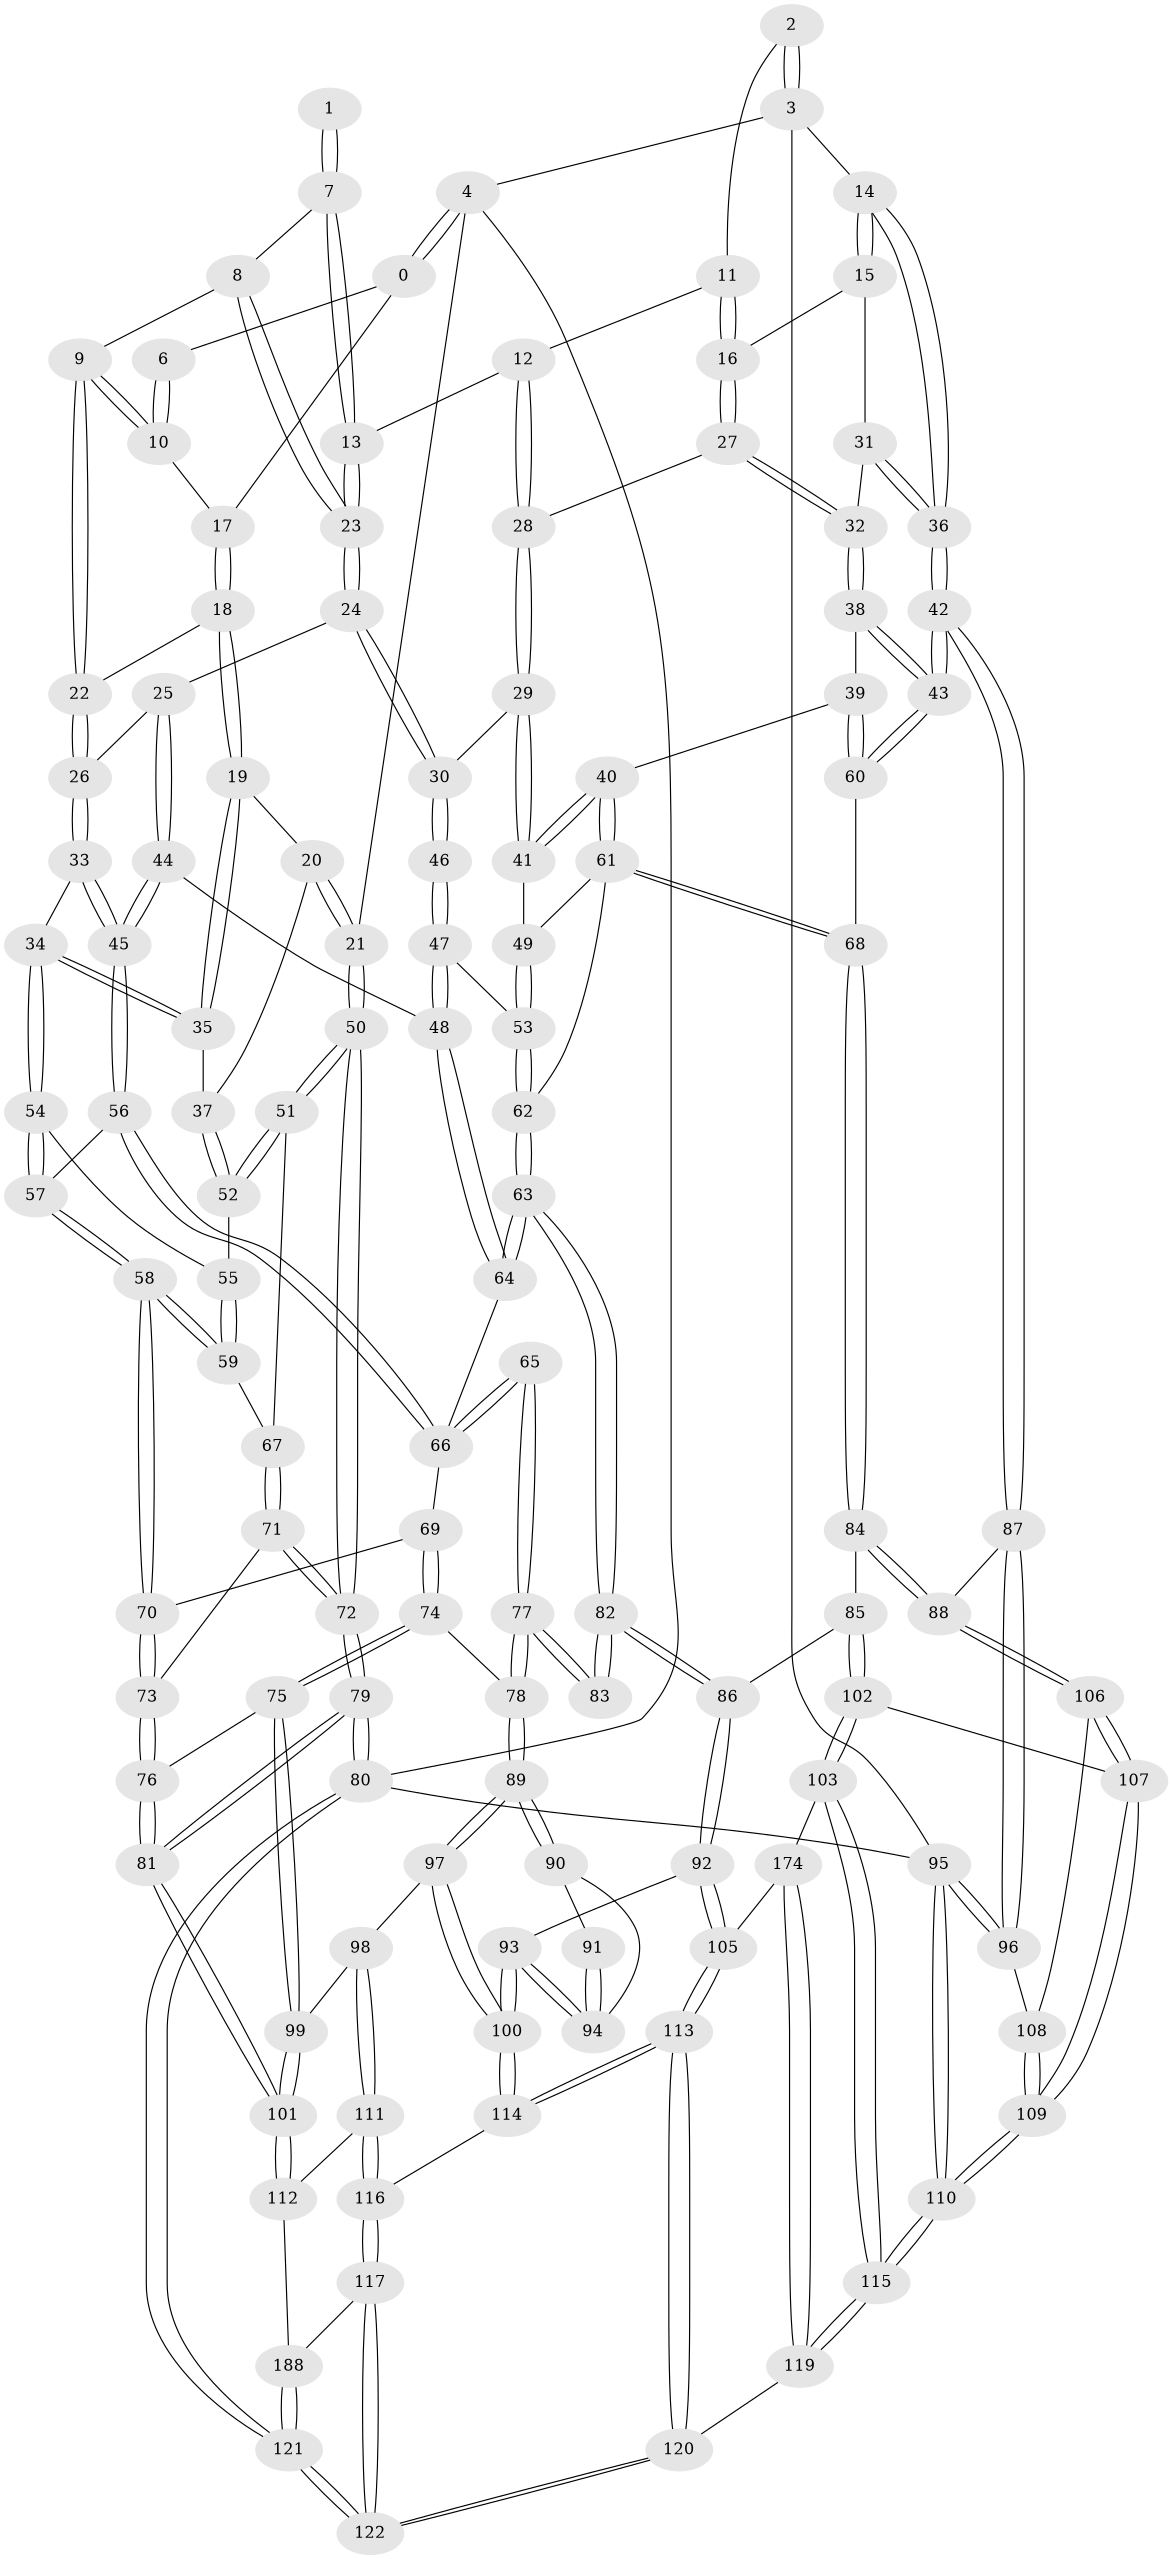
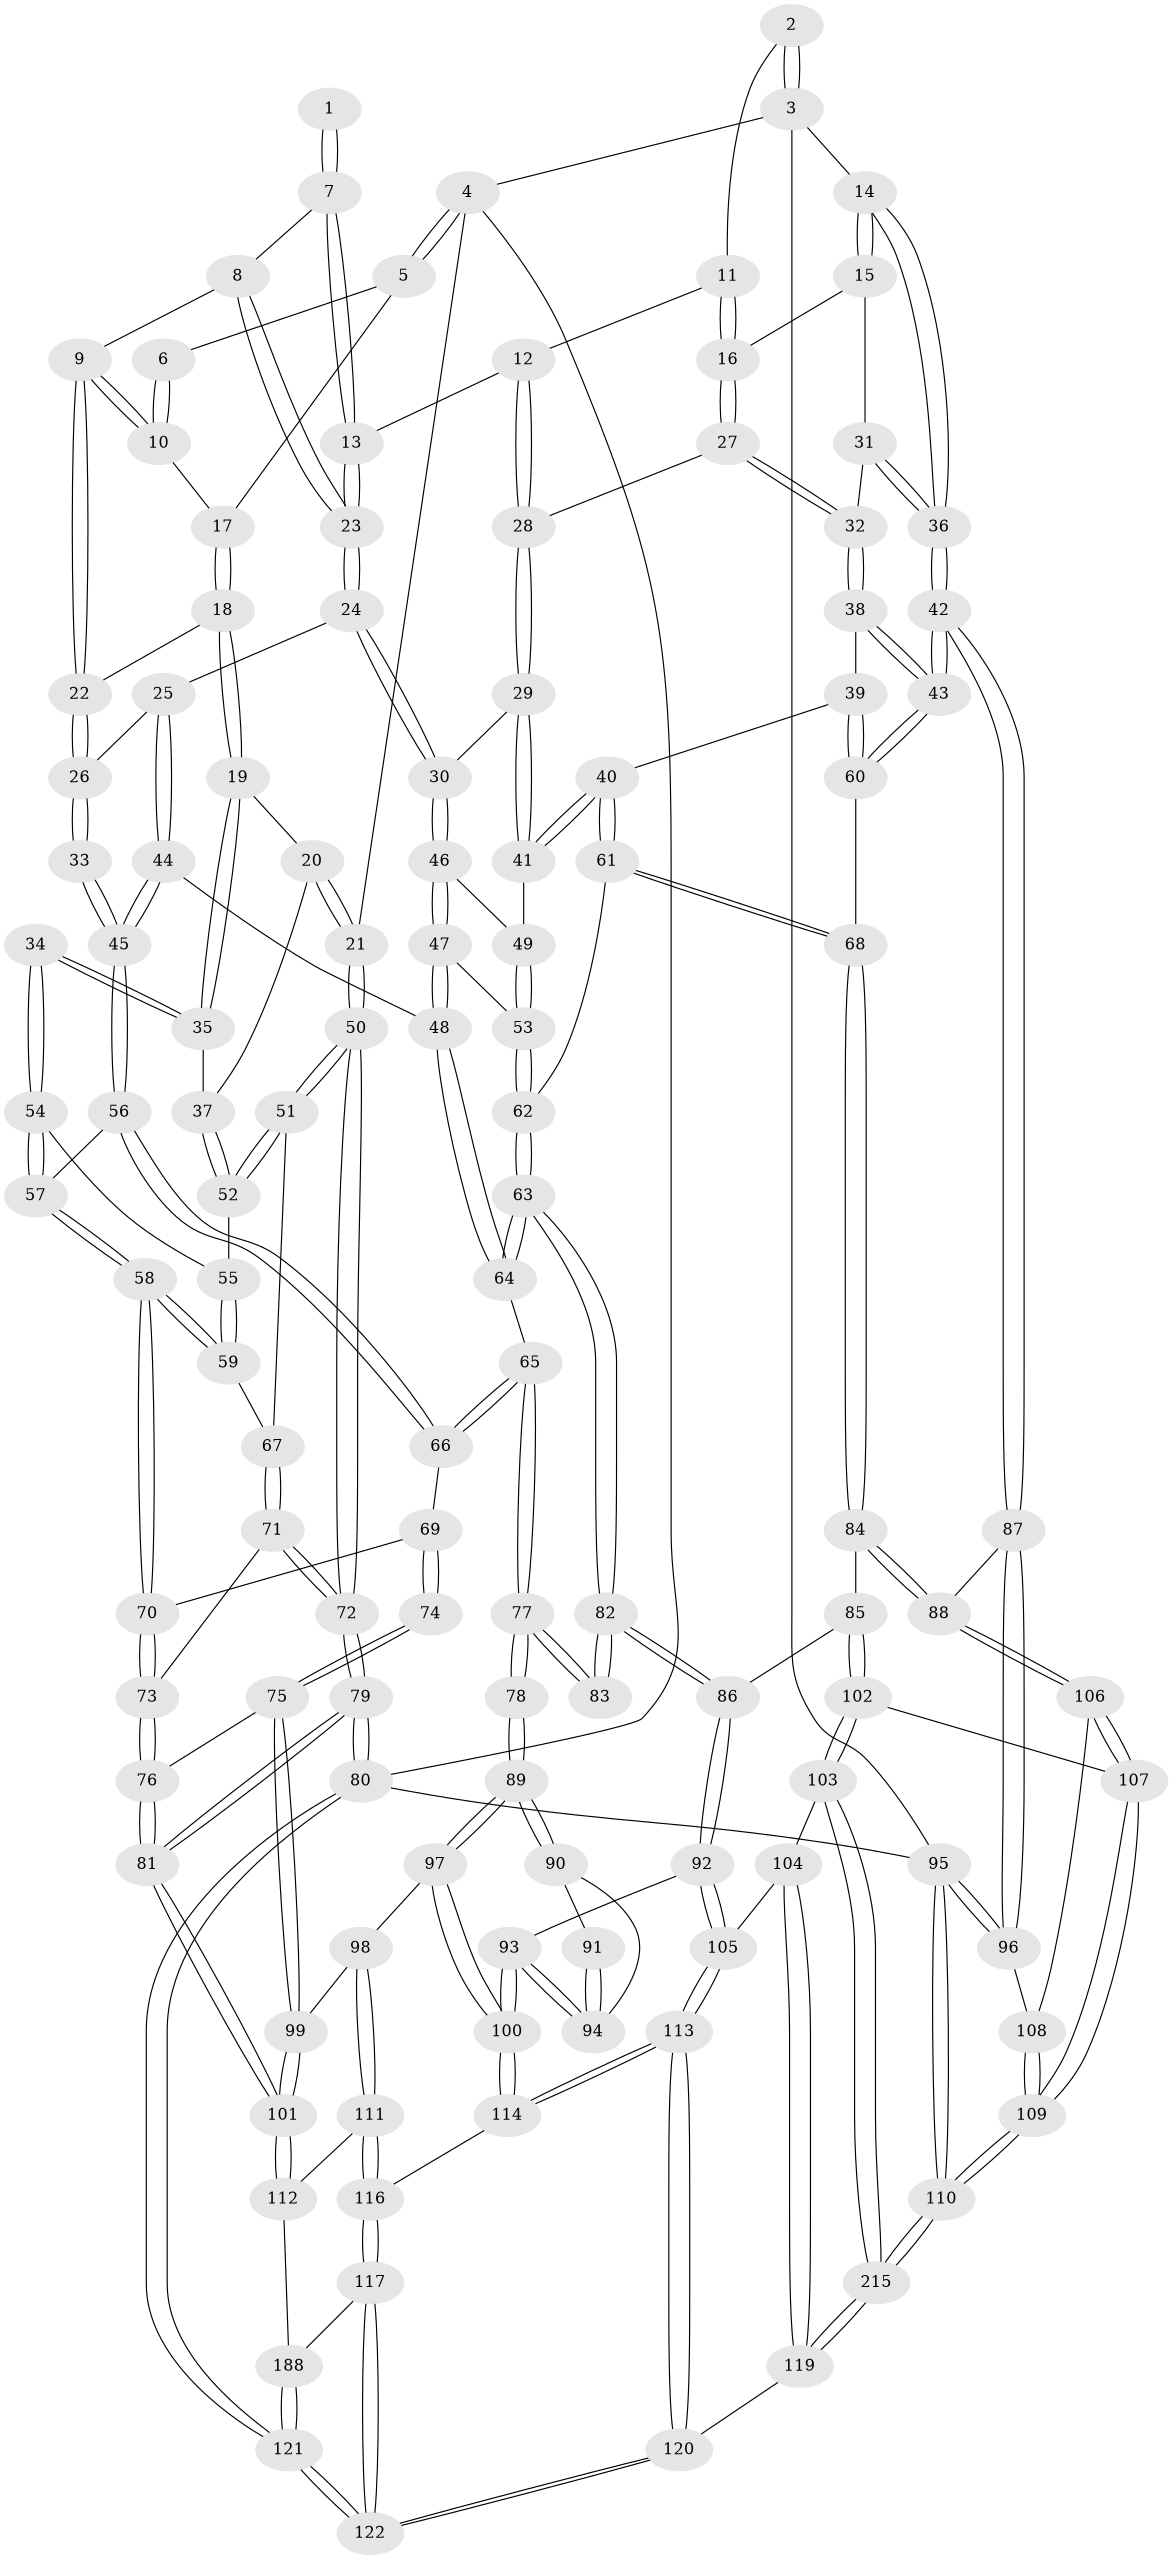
node "0": label "0" -> "5"
edge "33" -- "34": removed
edge "61" -- "49": now "46" -- "49"
edge "64" -- "66": now "64" -- "65"
edge "74" -- "78": removed
node "174": label "174" -> "104"
node "115": label "115" -> "215"
